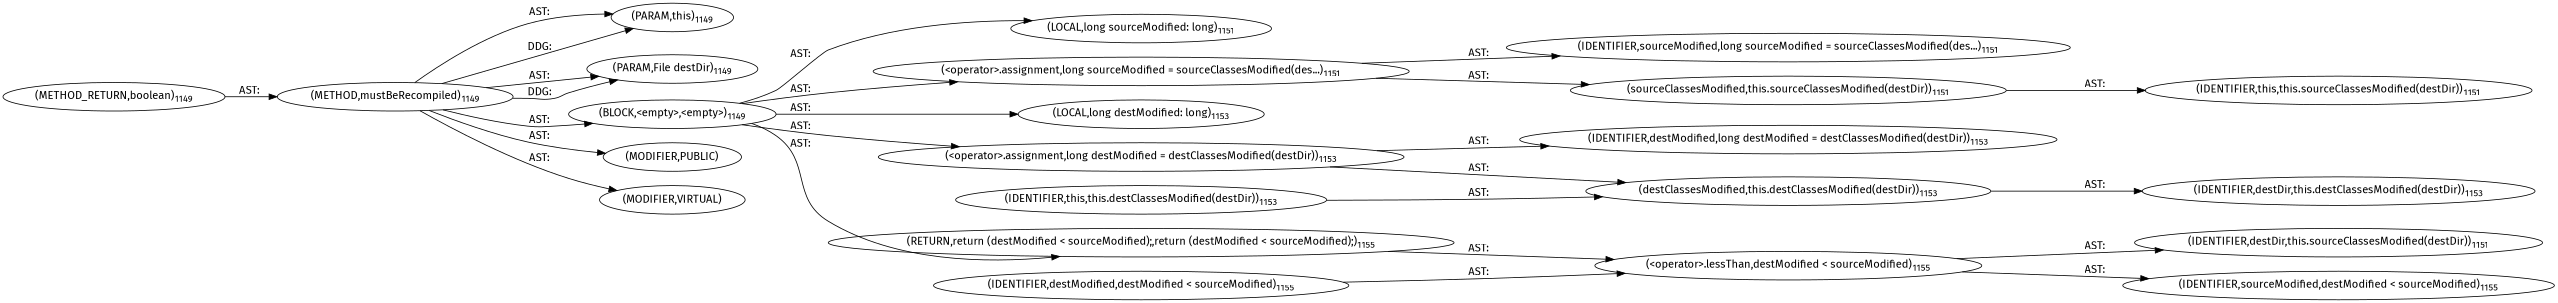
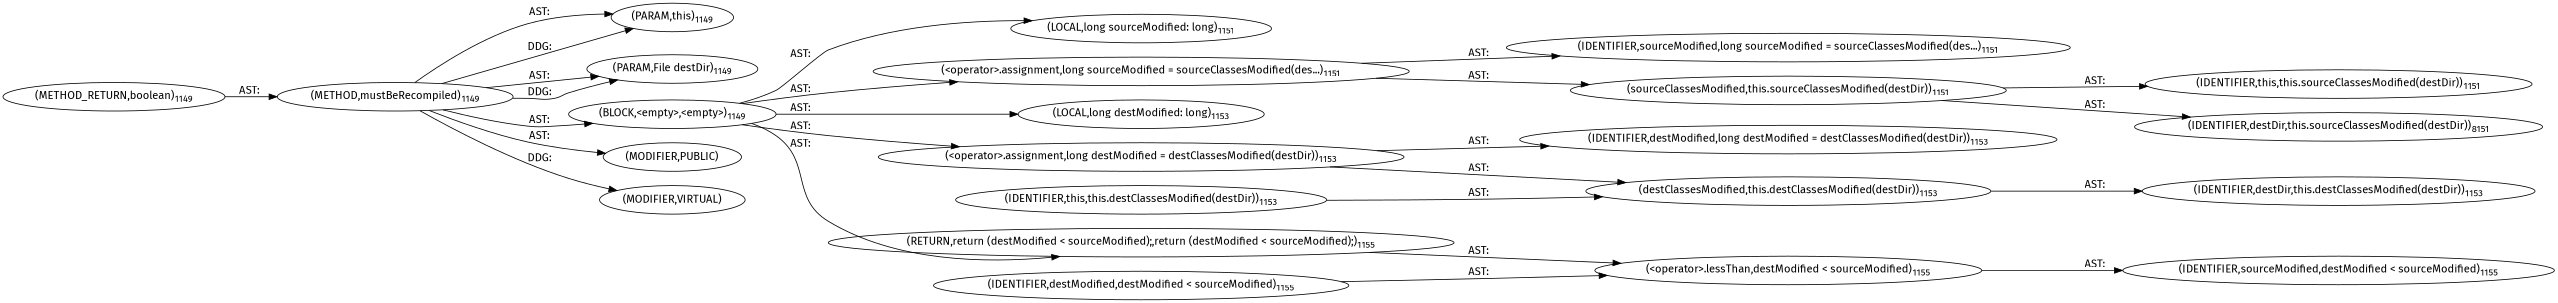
edge "(METHOD,mustBeRecompiled)" -> "(MODIFIER,VIRTUAL)": label "AST: " -> "DDG: "
node "(IDENTIFIER,destDir,this.sourceClassesModified(destDir))": text "1151" -> "8151"
edge "(<operator>.lessThan,destModified < sourceModified)" -> "(IDENTIFIER,destDir,this.sourceClassesModified(destDir))": now "(sourceClassesModified,this.sourceClassesModified(destDir))" -> "(IDENTIFIER,destDir,this.sourceClassesModified(destDir))"
